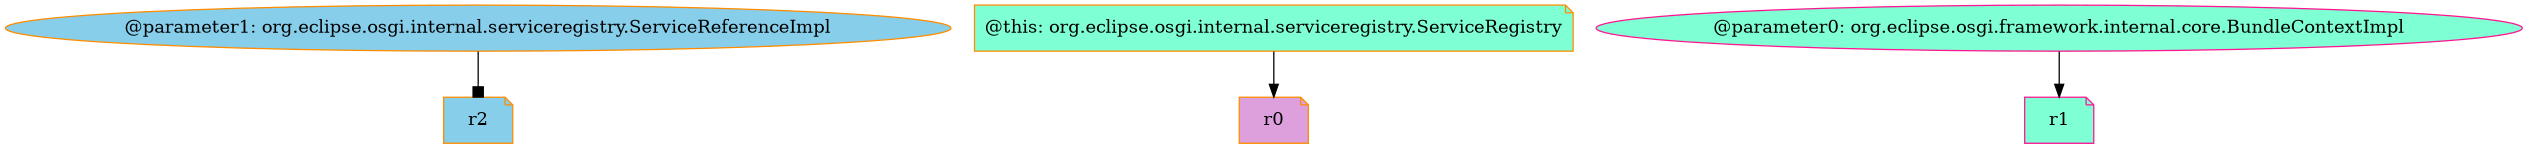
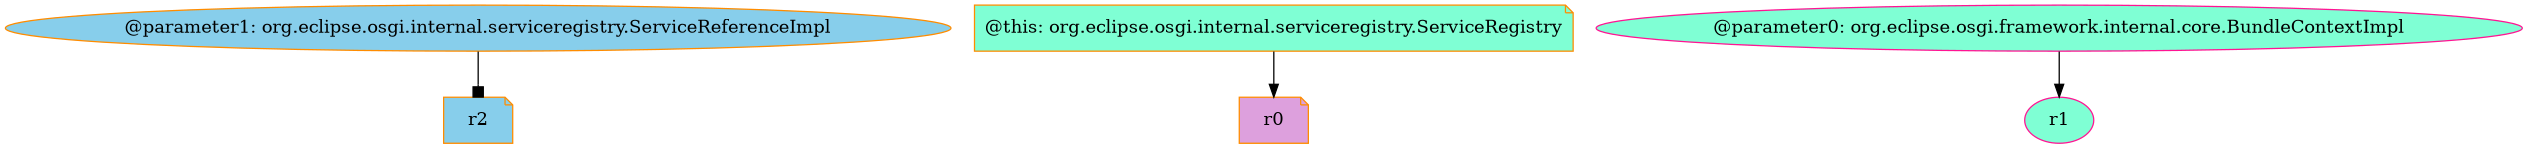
node "r1": shape note -> ellipse
